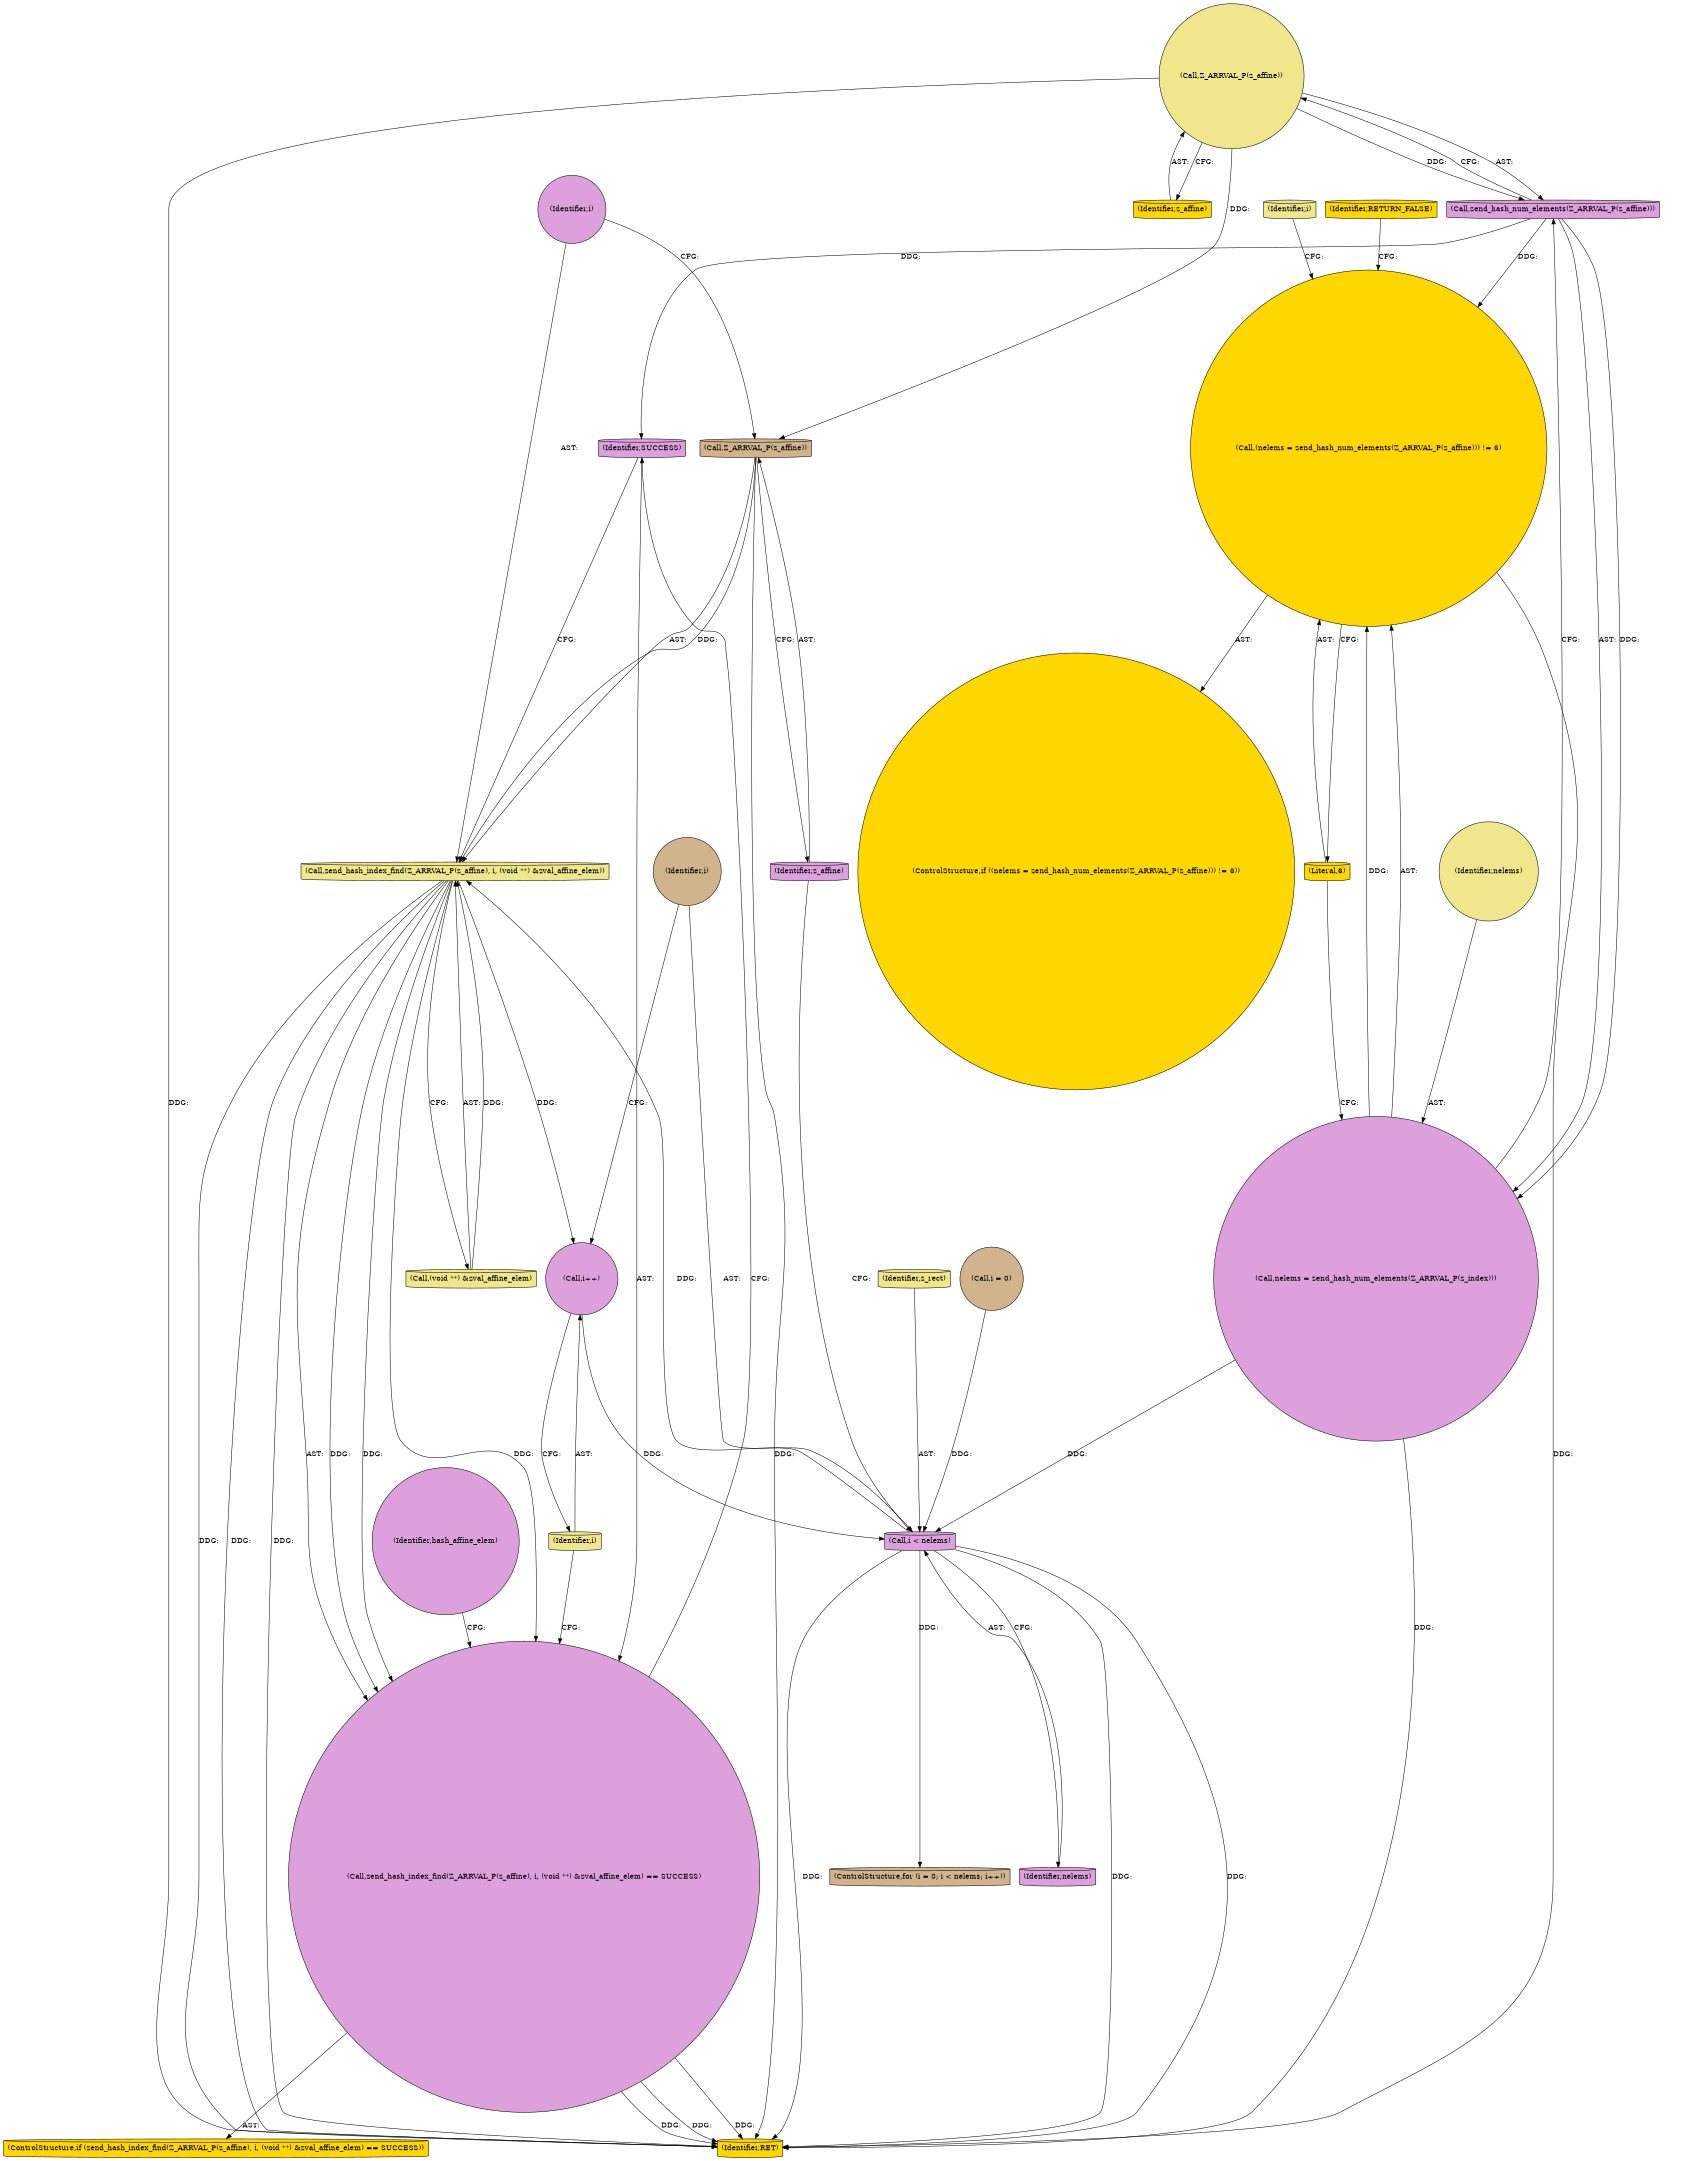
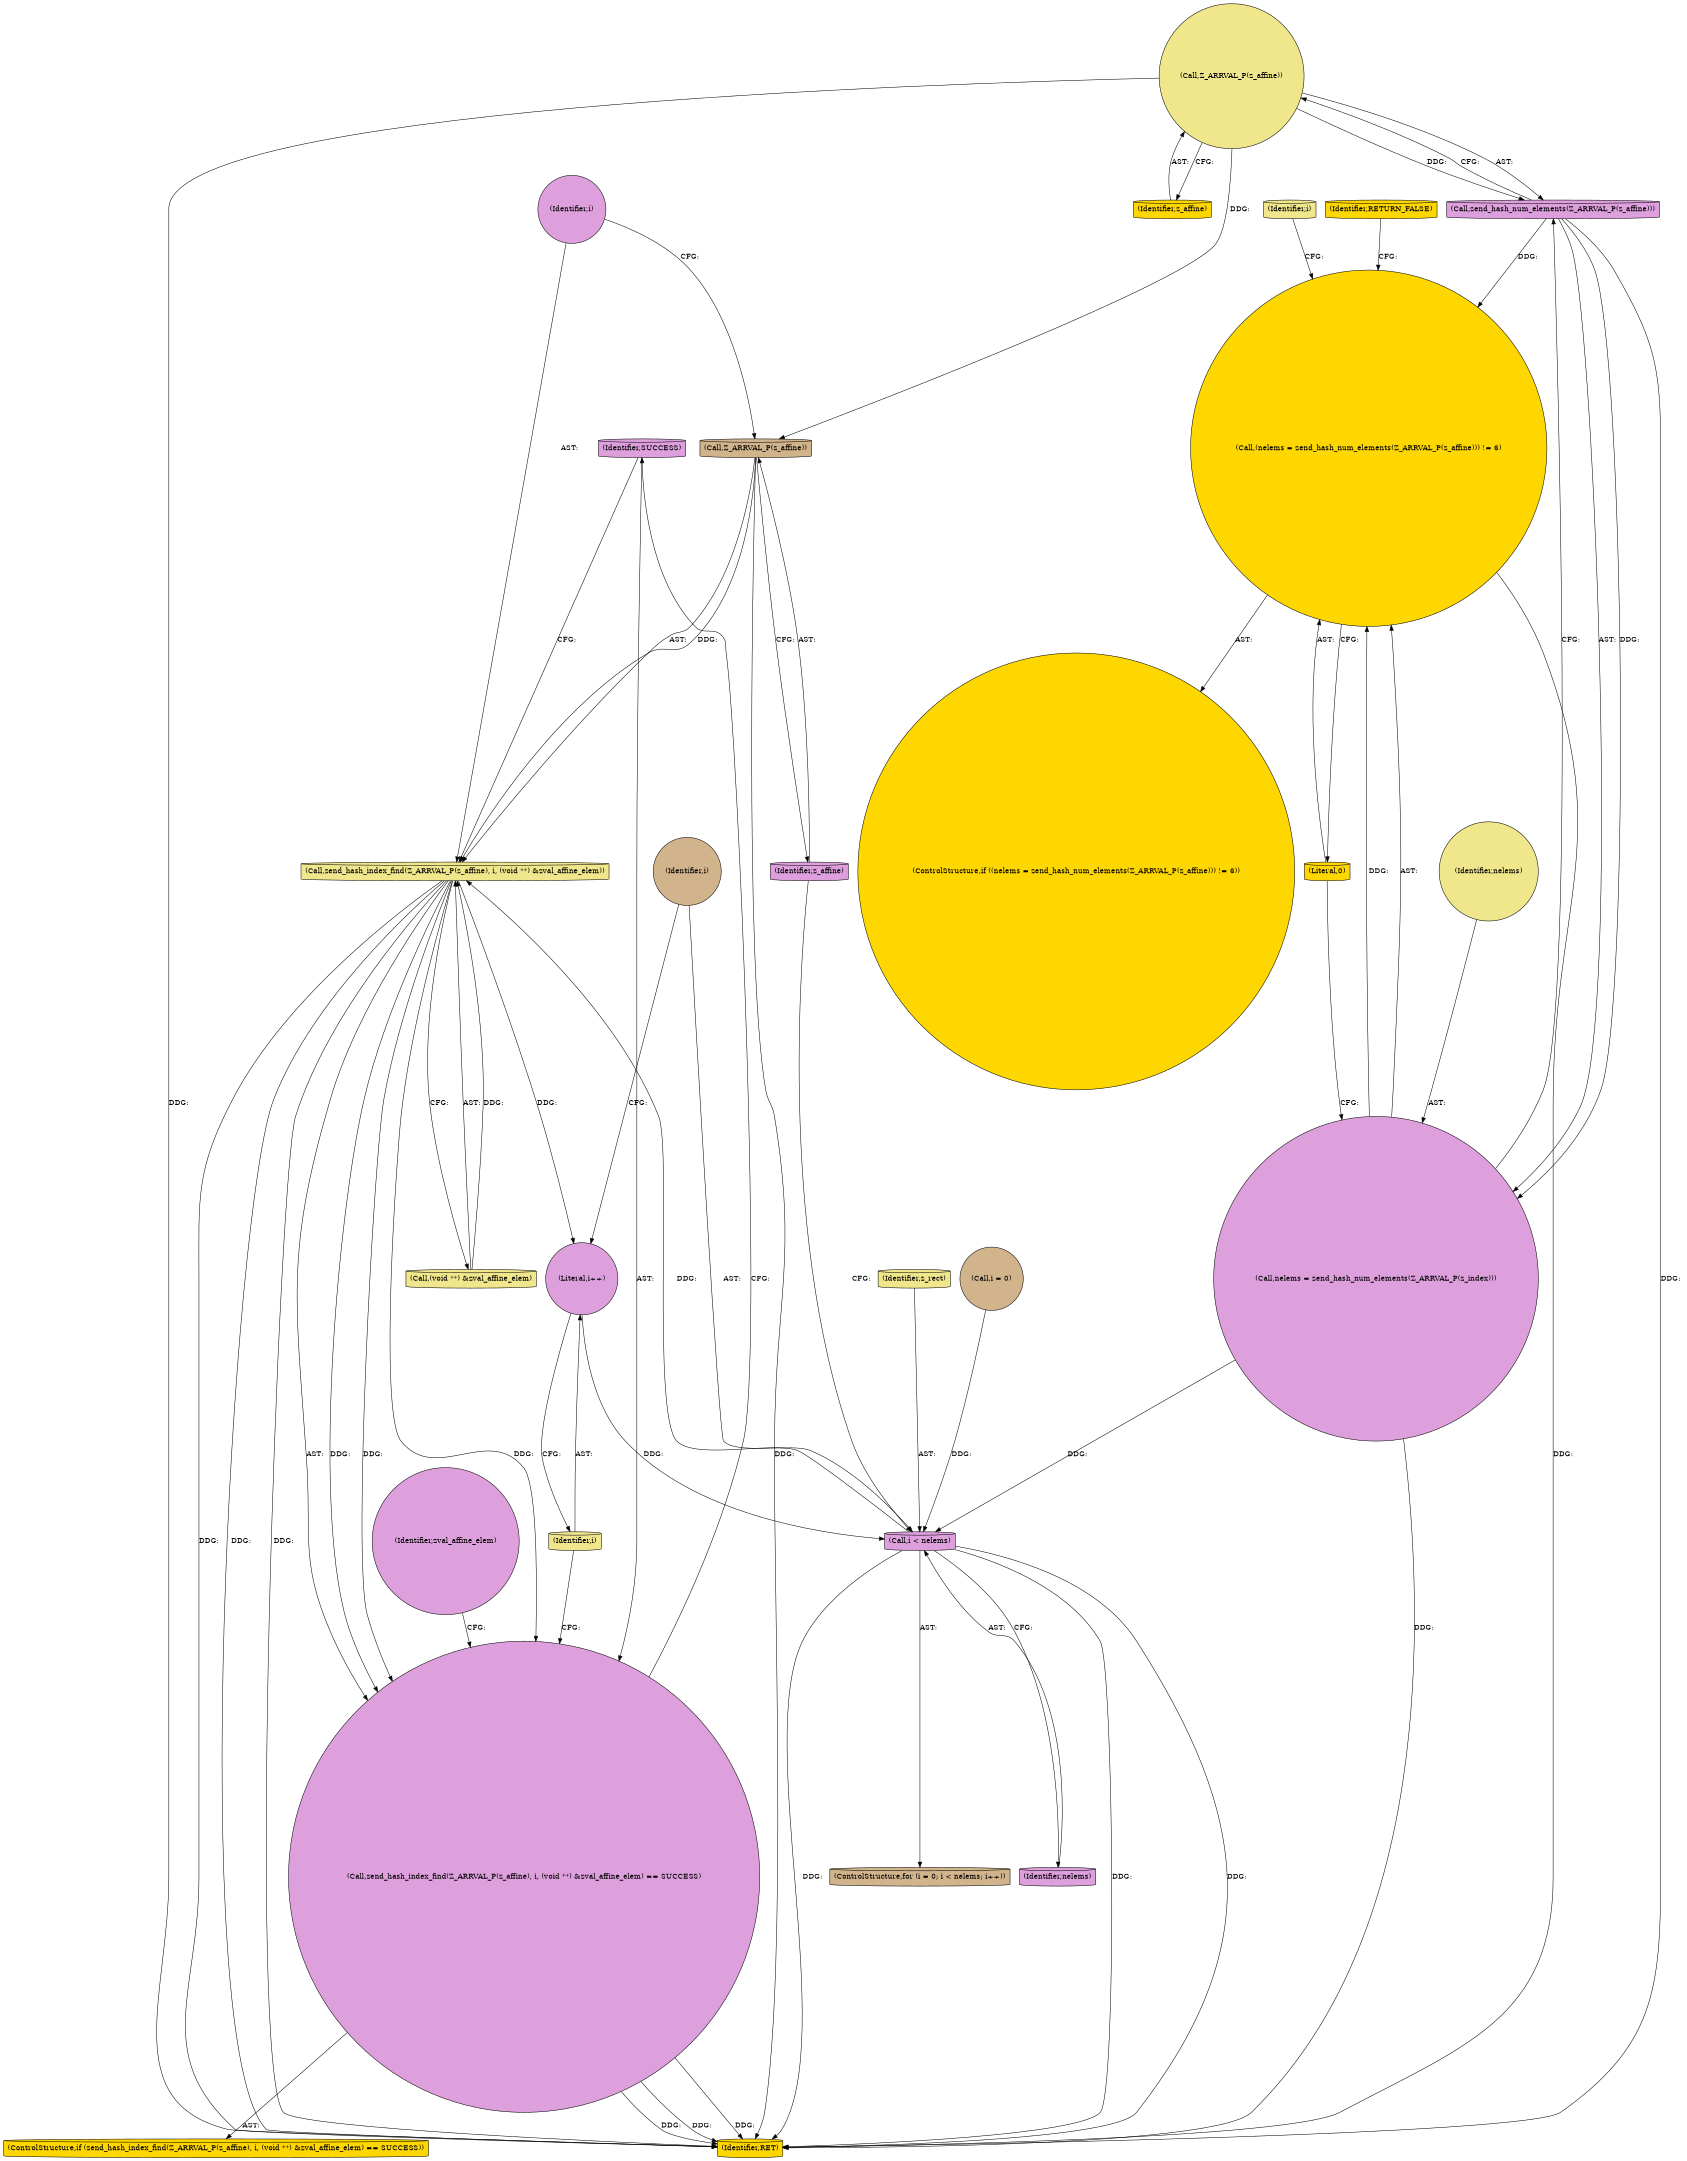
edge "(Call,zend_hash_num_elements(Z_ARRVAL_P(z_affine)))" -> "(Identifier,SUCCESS)": now "(Call,zend_hash_num_elements(Z_ARRVAL_P(z_affine)))" -> "(Identifier,RET)"
node "(Literal,6)": label "(Literal,6)" -> "(Literal,0)"
node "(Call,i++)": label "(Call,i++)" -> "(Literal,i++)"
node "(Identifier,hash_affine_elem)": label "(Identifier,hash_affine_elem)" -> "(Identifier,zval_affine_elem)"
edge "(Call,i < nelems)" -> "(ControlStructure,for (i = 0; i < nelems; i++))": label "DDG: " -> "AST: "
